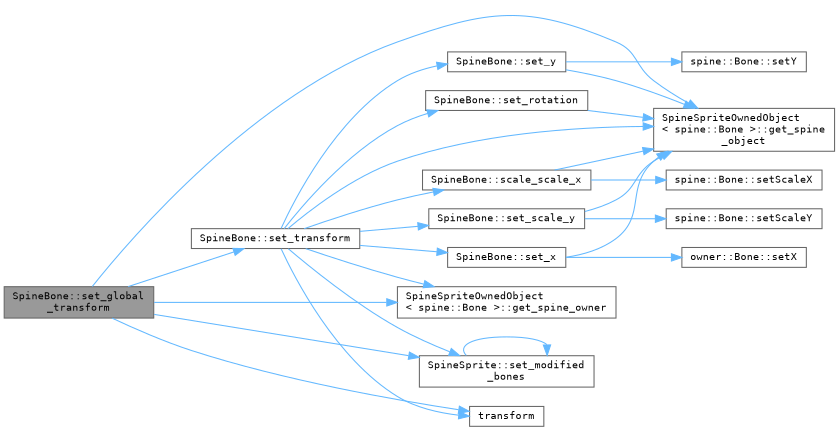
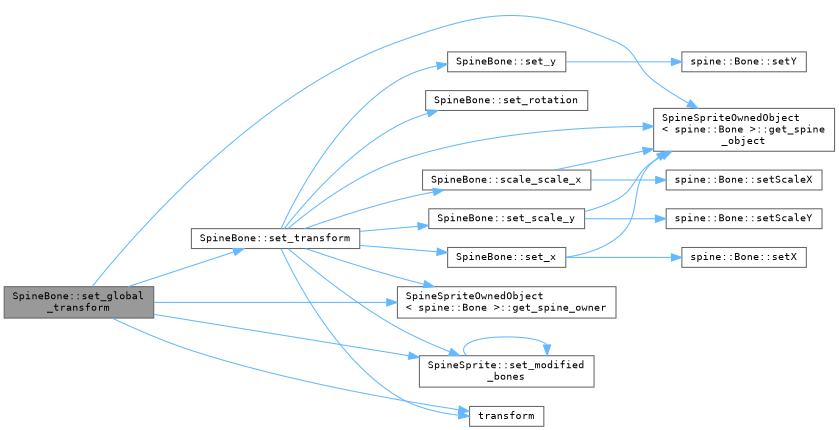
edge "SpineBone::set_y" -> "SpineSpriteOwnedObject < spine::Bone >::get_spine _object": removed
edge "SpineBone::set_rotation" -> "SpineSpriteOwnedObject < spine::Bone >::get_spine _object": removed
node "owner::Bone::setX": label "owner::Bone::setX" -> "spine::Bone::setX"
